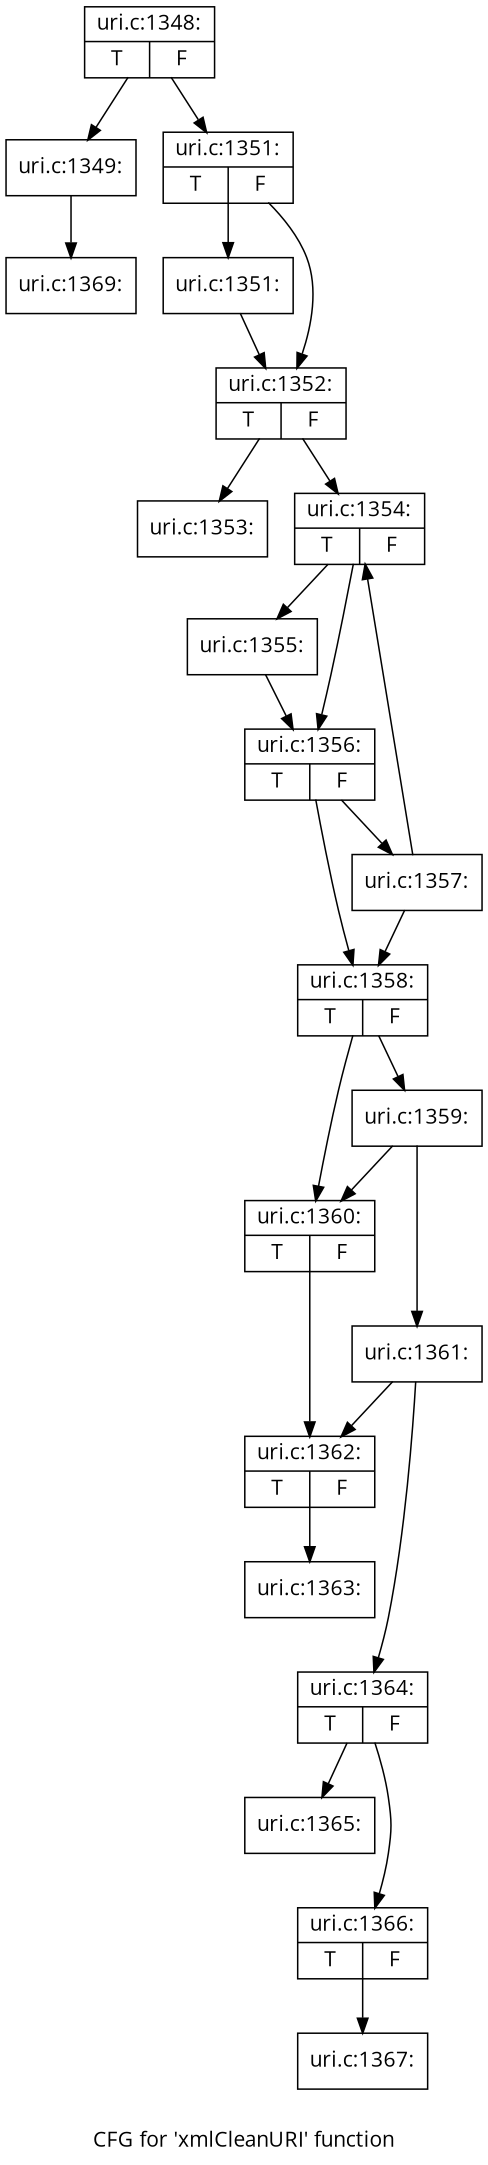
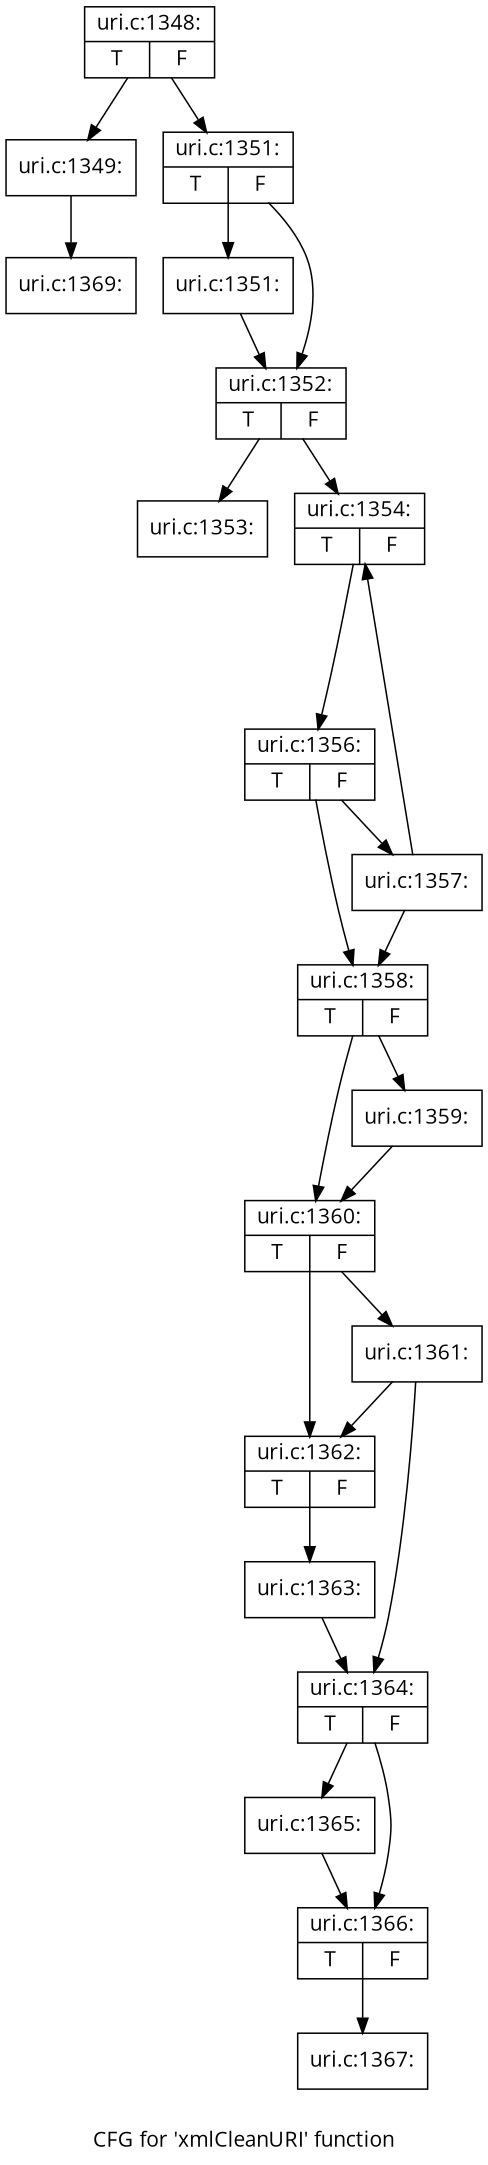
node "uri.c:1355:": removed
edge "uri.c:1359:" -> "uri.c:1361:": now "uri.c:1360:" -> "uri.c:1361:"
edge "uri.c:1363:" -> "uri.c:1364:": added
edge "uri.c:1365:" -> "uri.c:1366:": added
